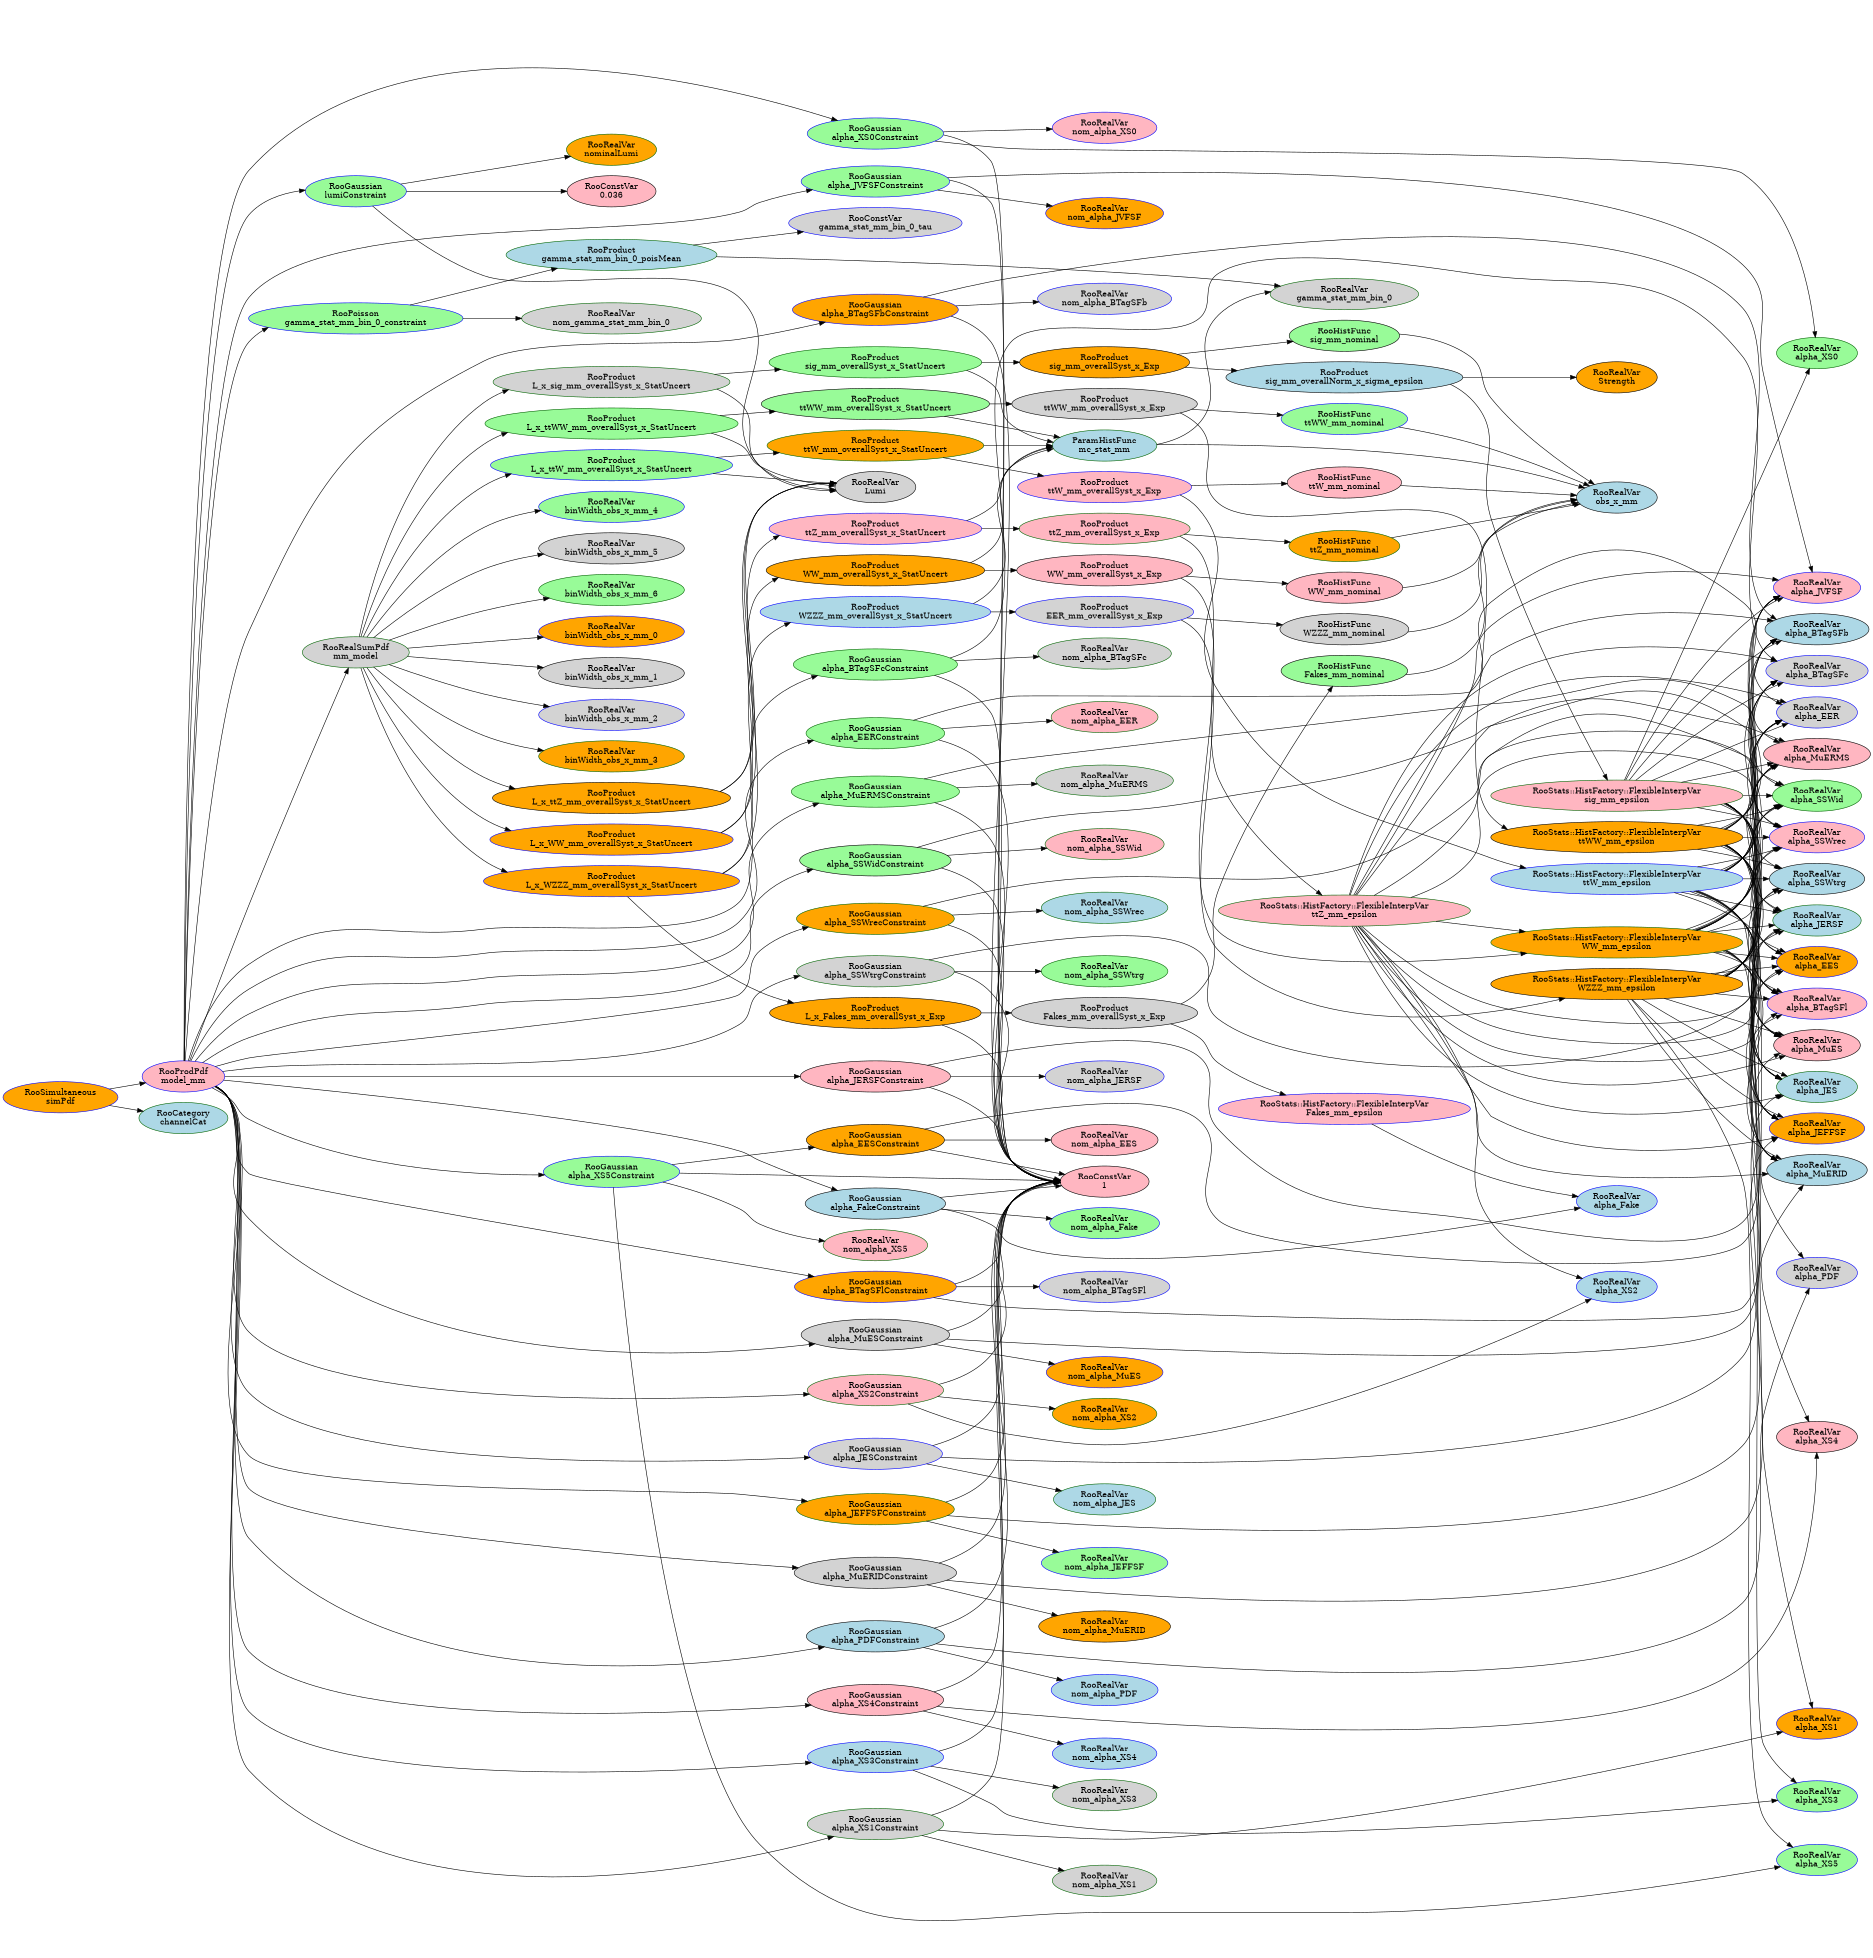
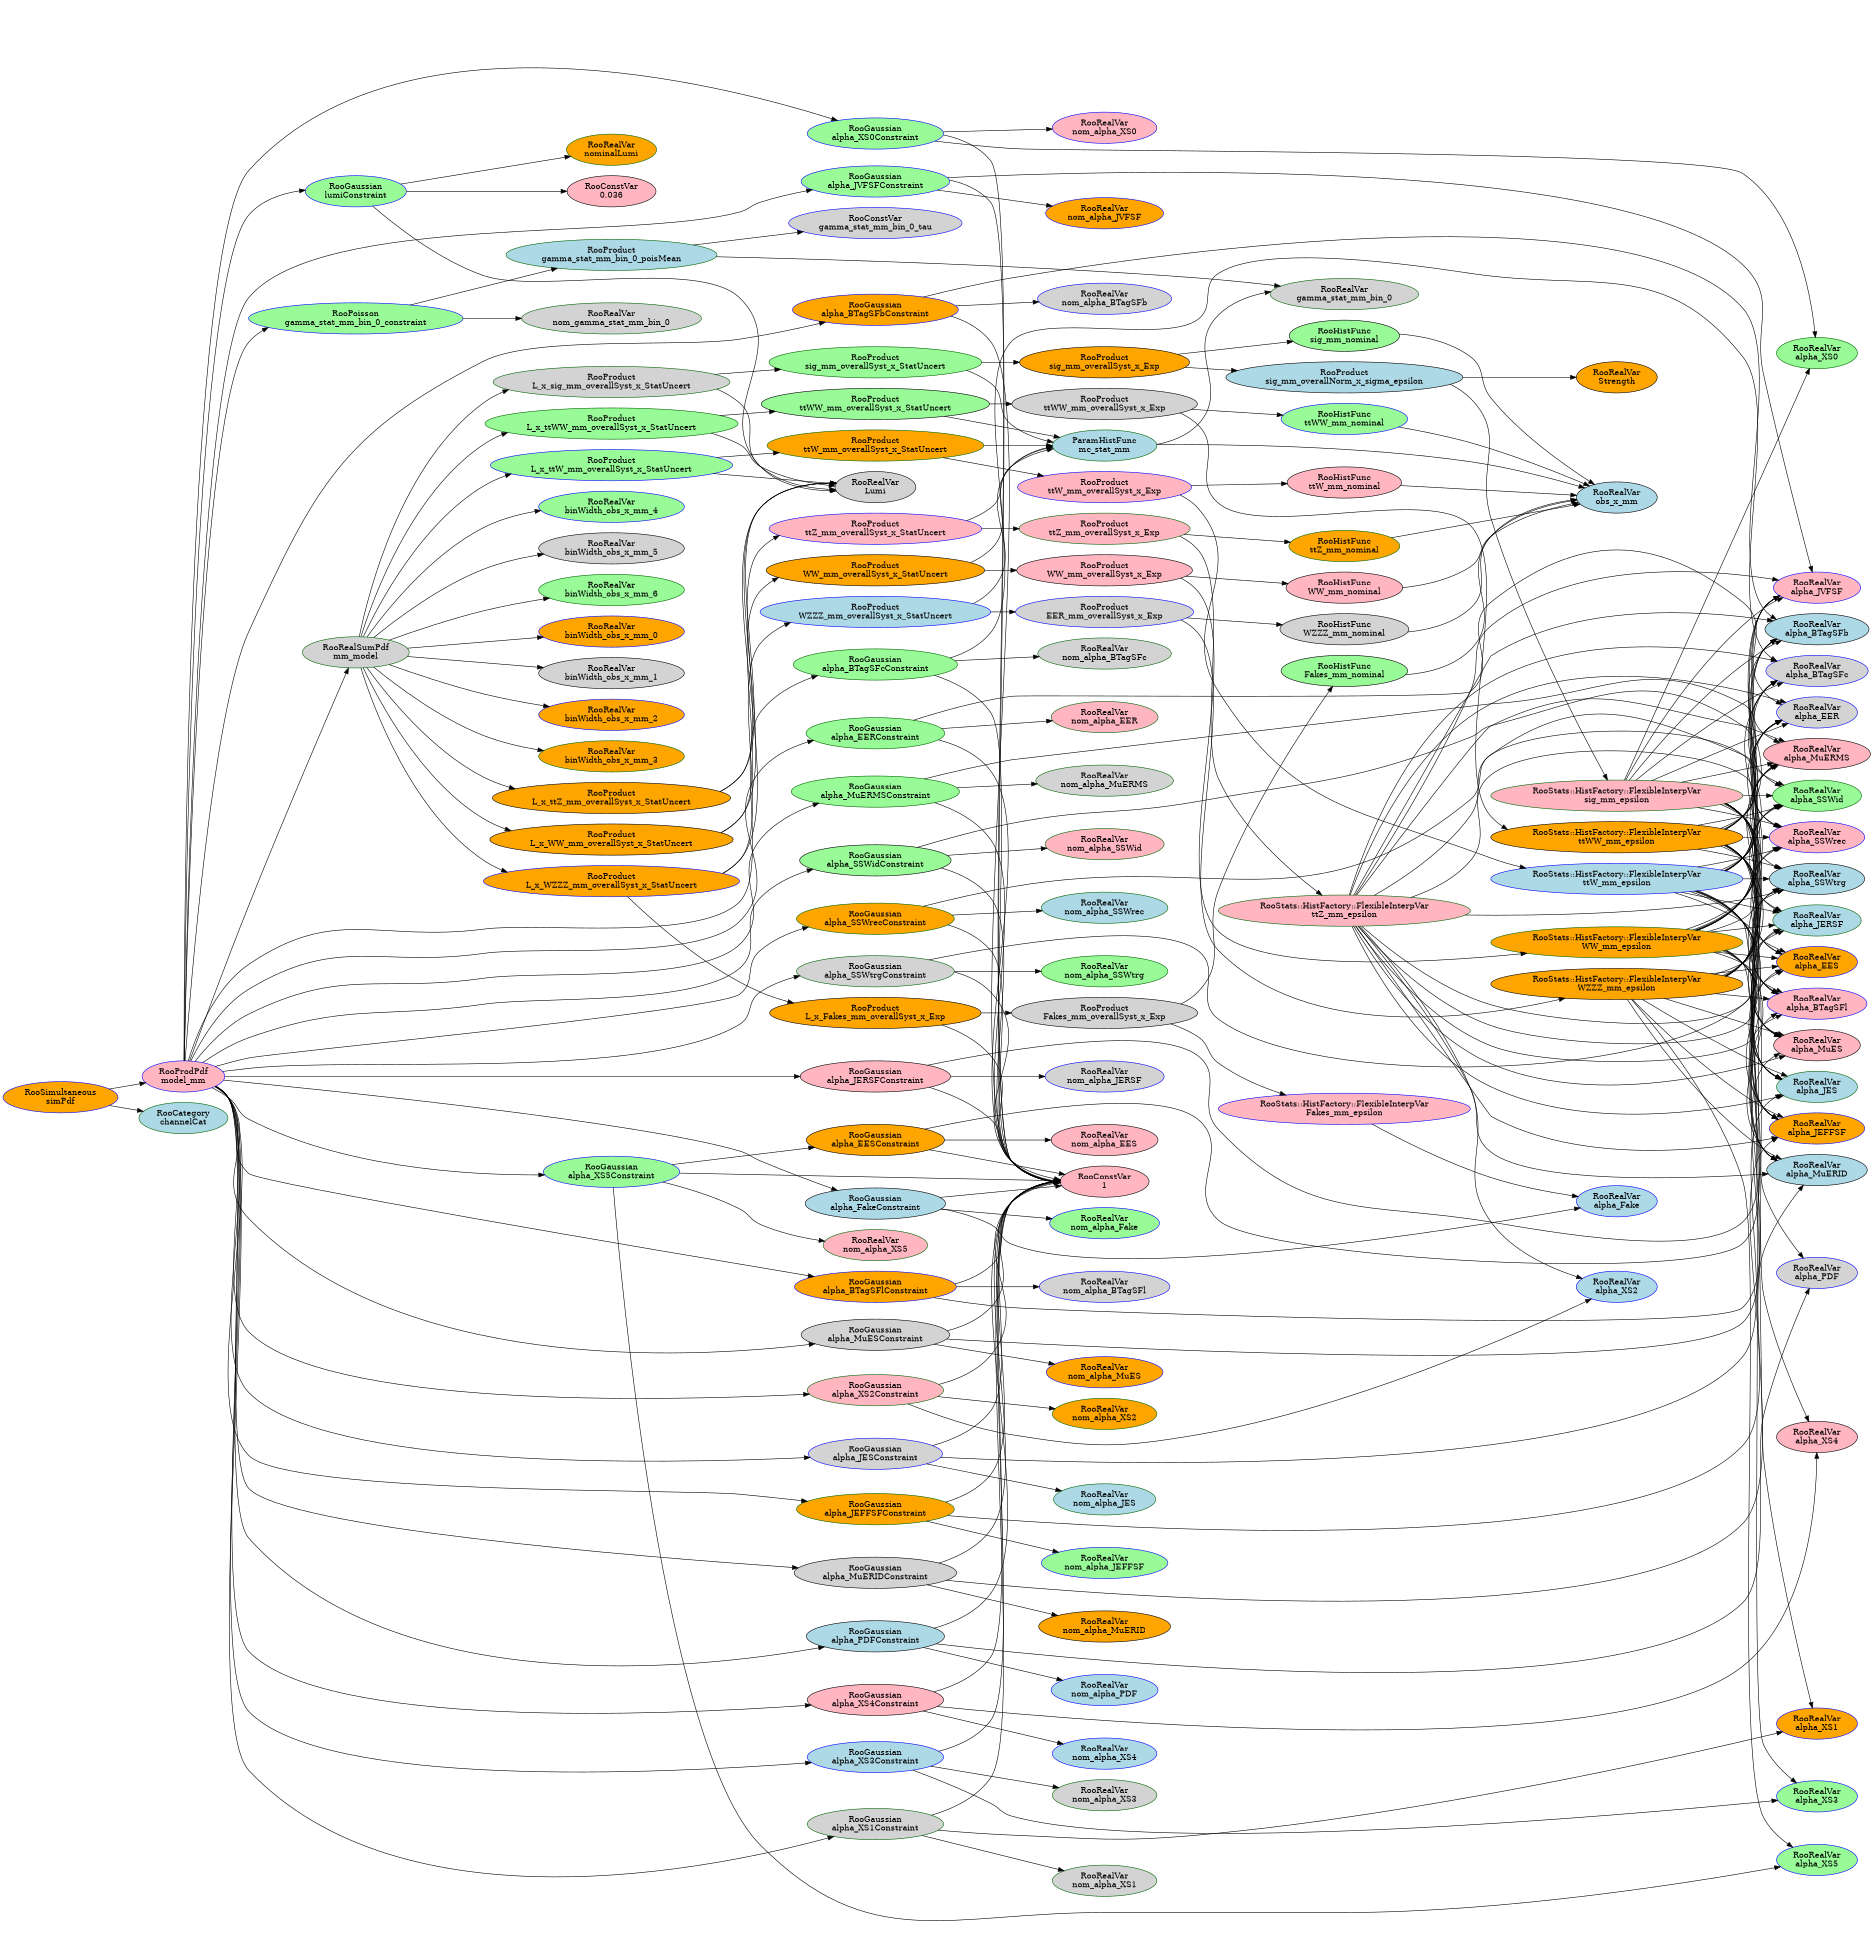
node "RooRealVar binWidth_obs_x_mm_2": fillcolor lightgrey -> orange
node "RooProduct L_x_WW_mm_overallSyst_x_StatUncert": color blue -> black
edge "RooStats::HistFactory::FlexibleInterpVar ttZ_mm_epsilon" -> "RooStats::HistFactory::FlexibleInterpVar WW_mm_epsilon": now "RooStats::HistFactory::FlexibleInterpVar ttZ_mm_epsilon" -> "RooRealVar alpha_SSWtrg"
